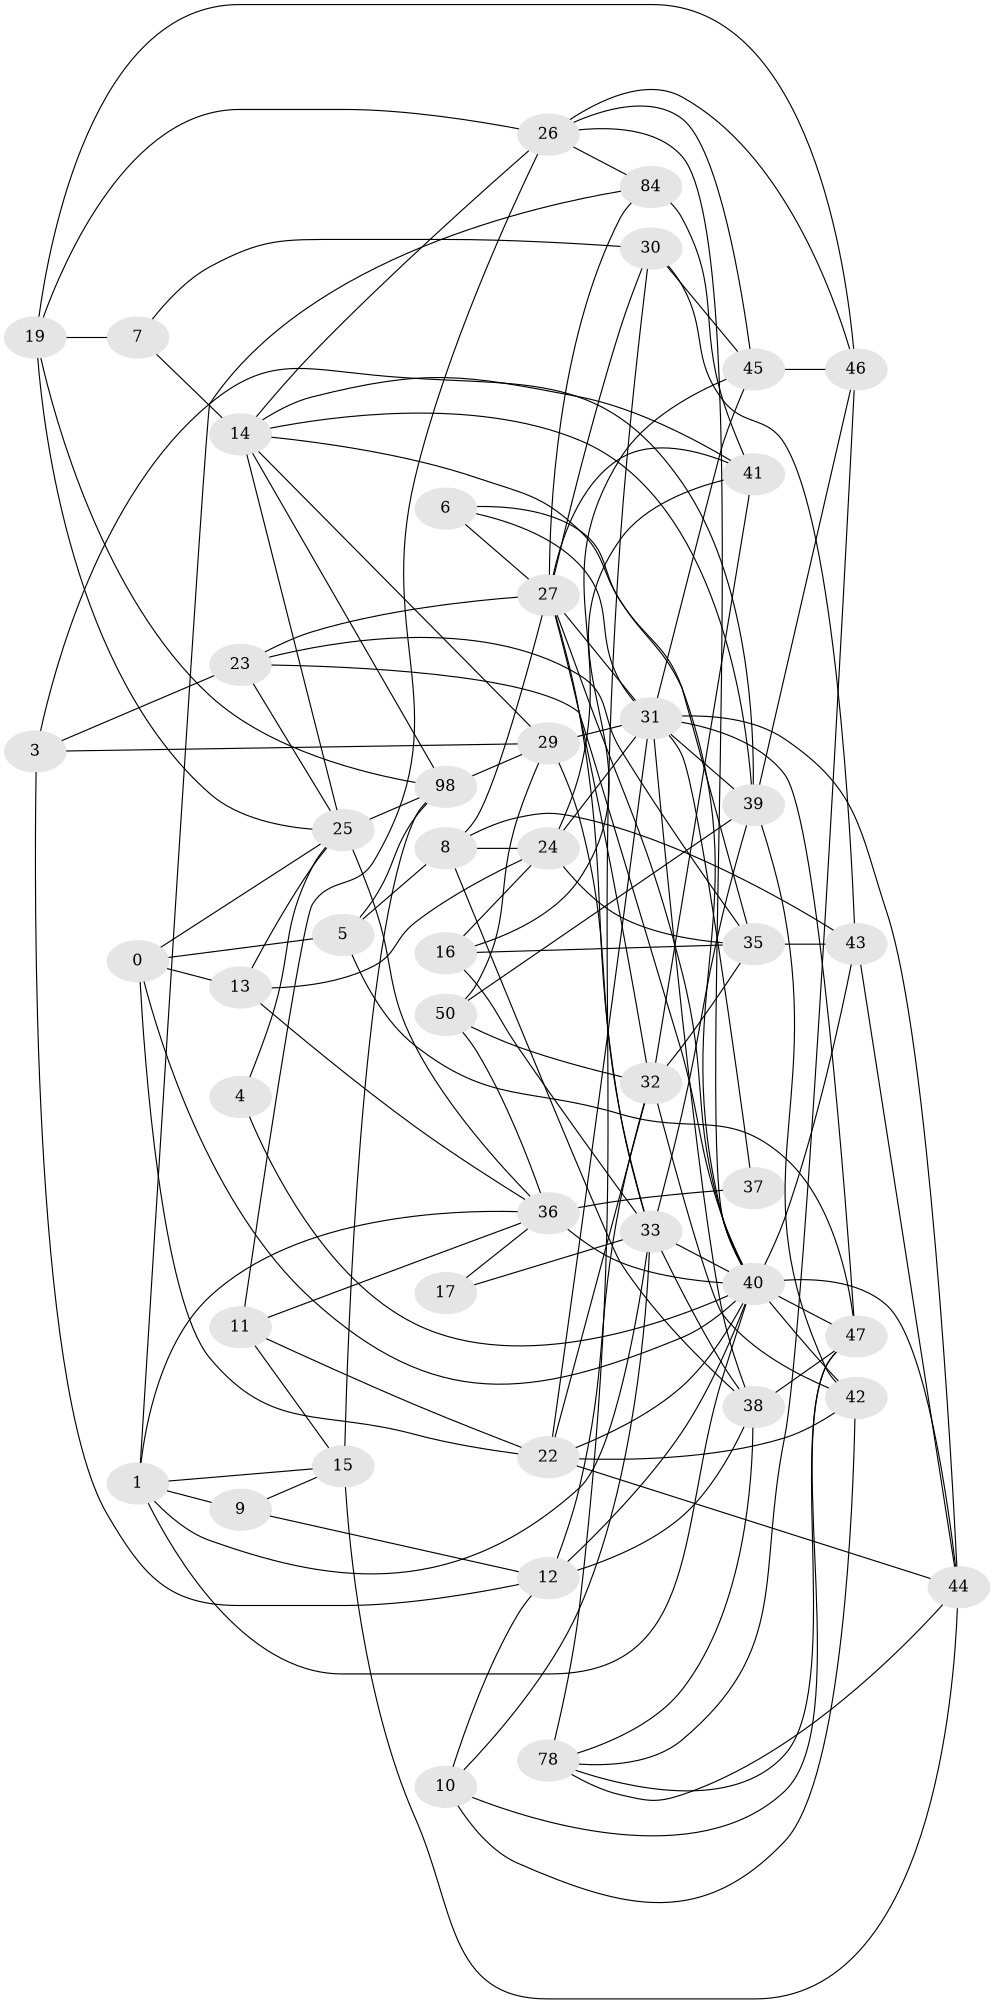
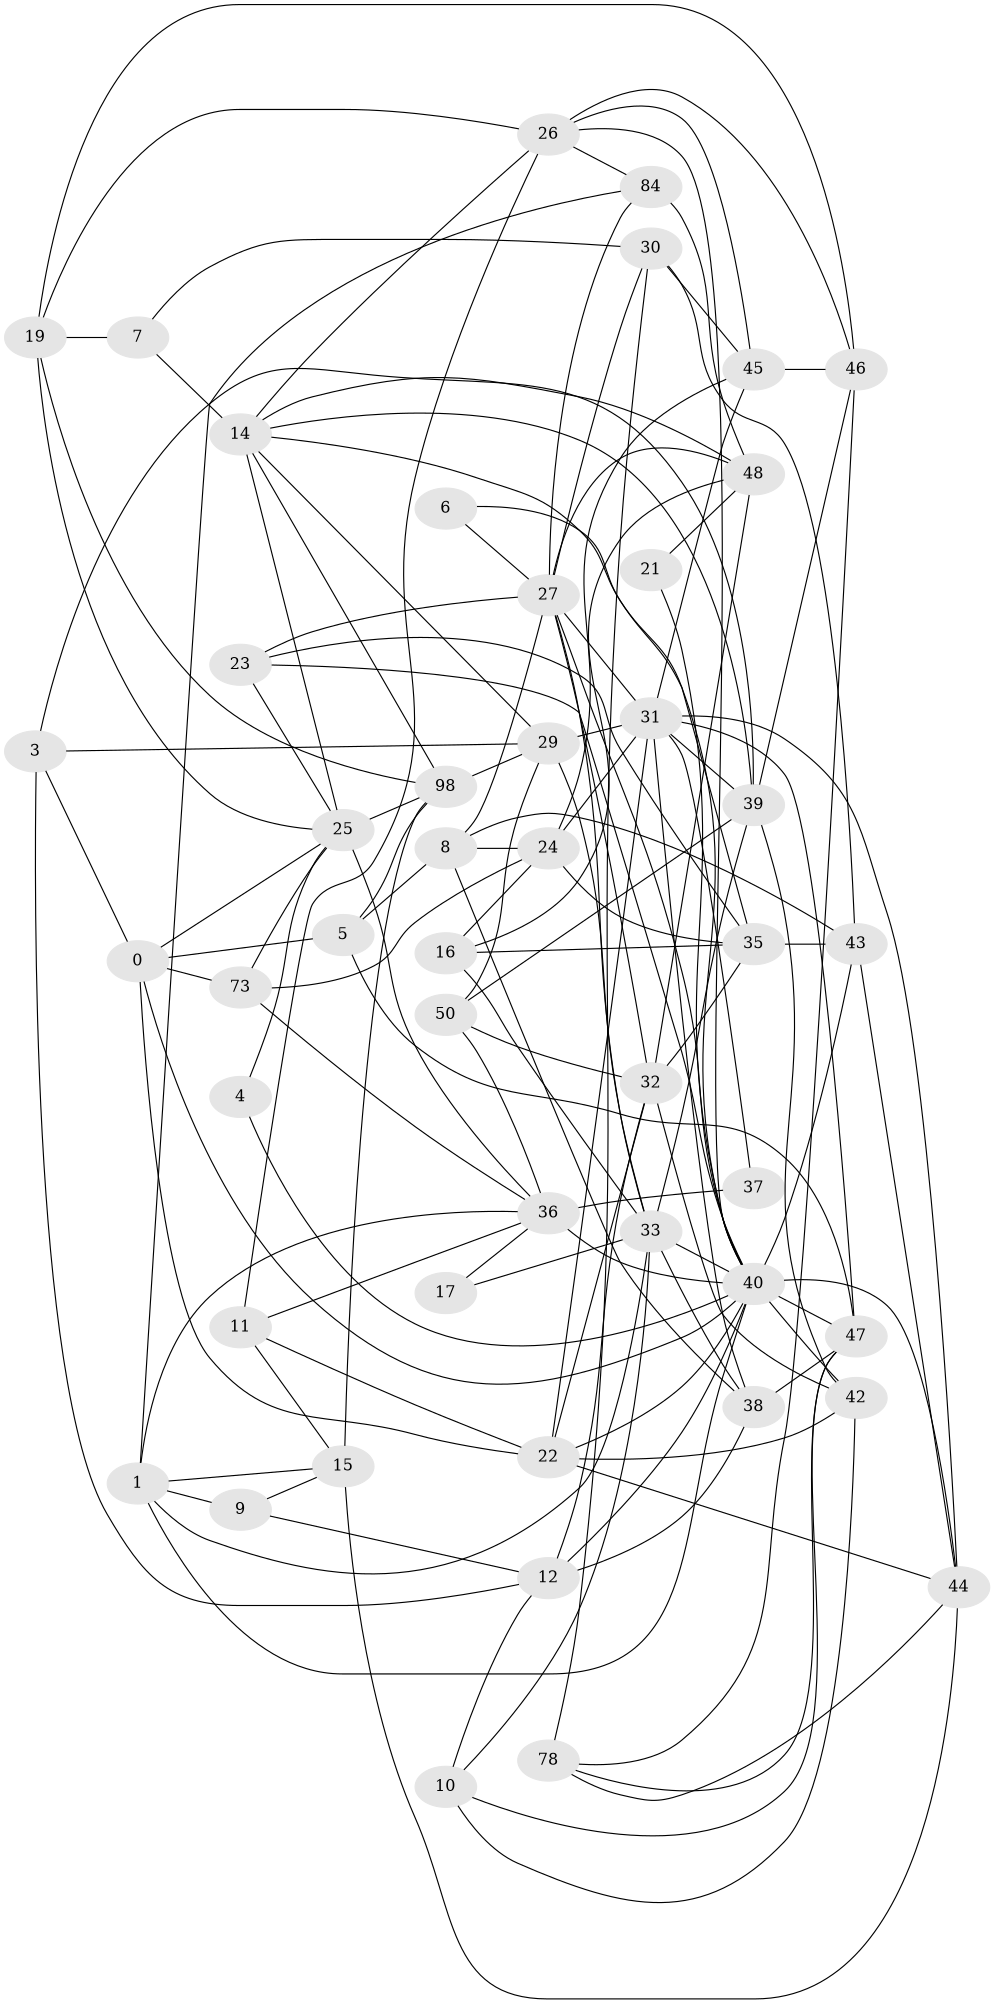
node "41": label "41" -> "48"
edge "6" -- "31": removed
node "21": added
edge "23" -- "3": now "0" -- "3"
node "13": label "13" -> "73"
edge "38" -- "78": removed
